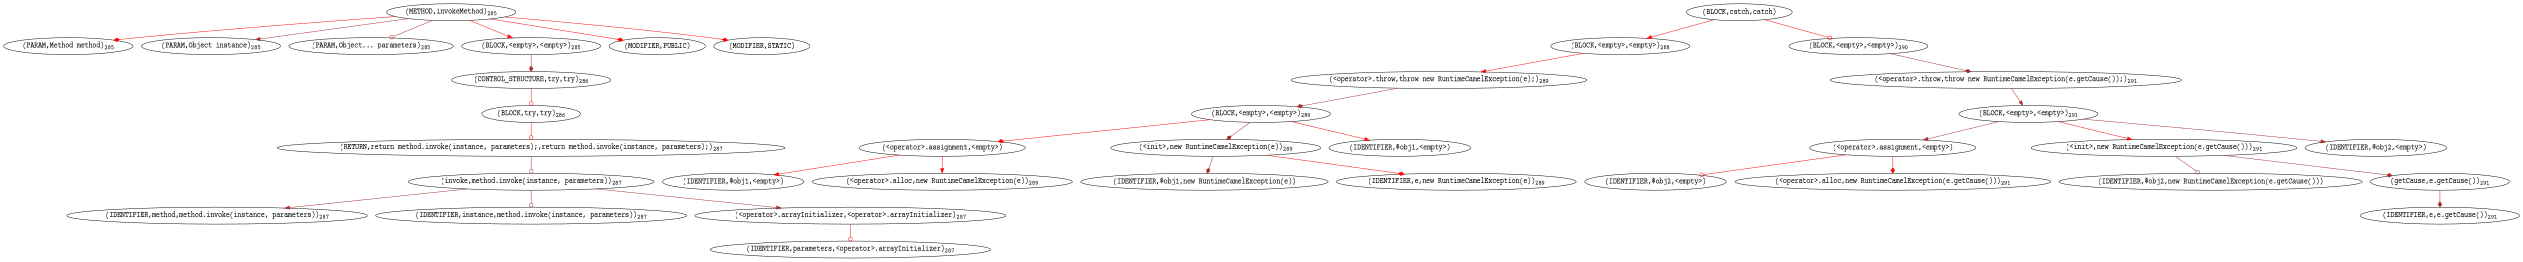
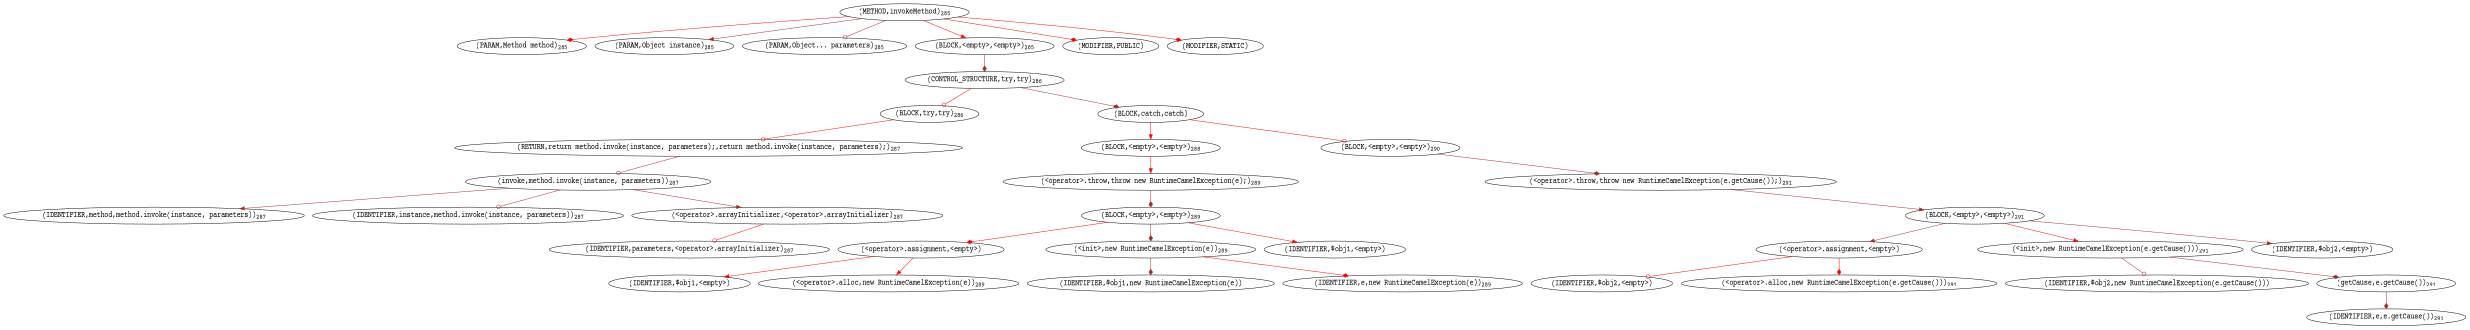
edge "(CONTROL_STRUCTURE,try,try)" -> "(BLOCK,catch,catch)": added
